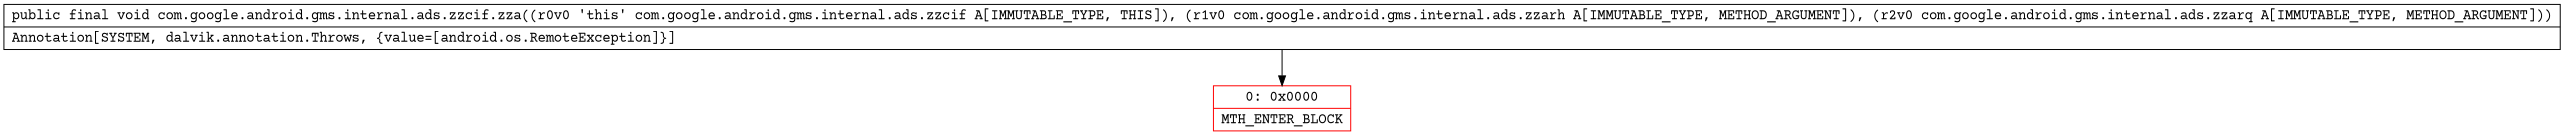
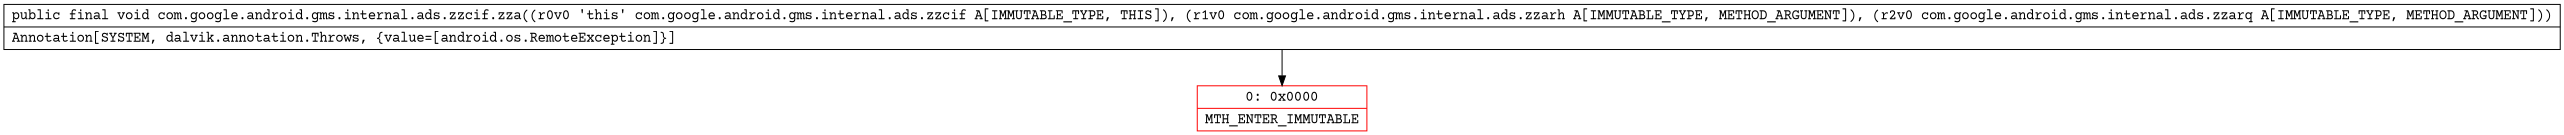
node "0: 0x0000": text "MTH_ENTER_BLOCK" -> "MTH_ENTER_IMMUTABLE"
